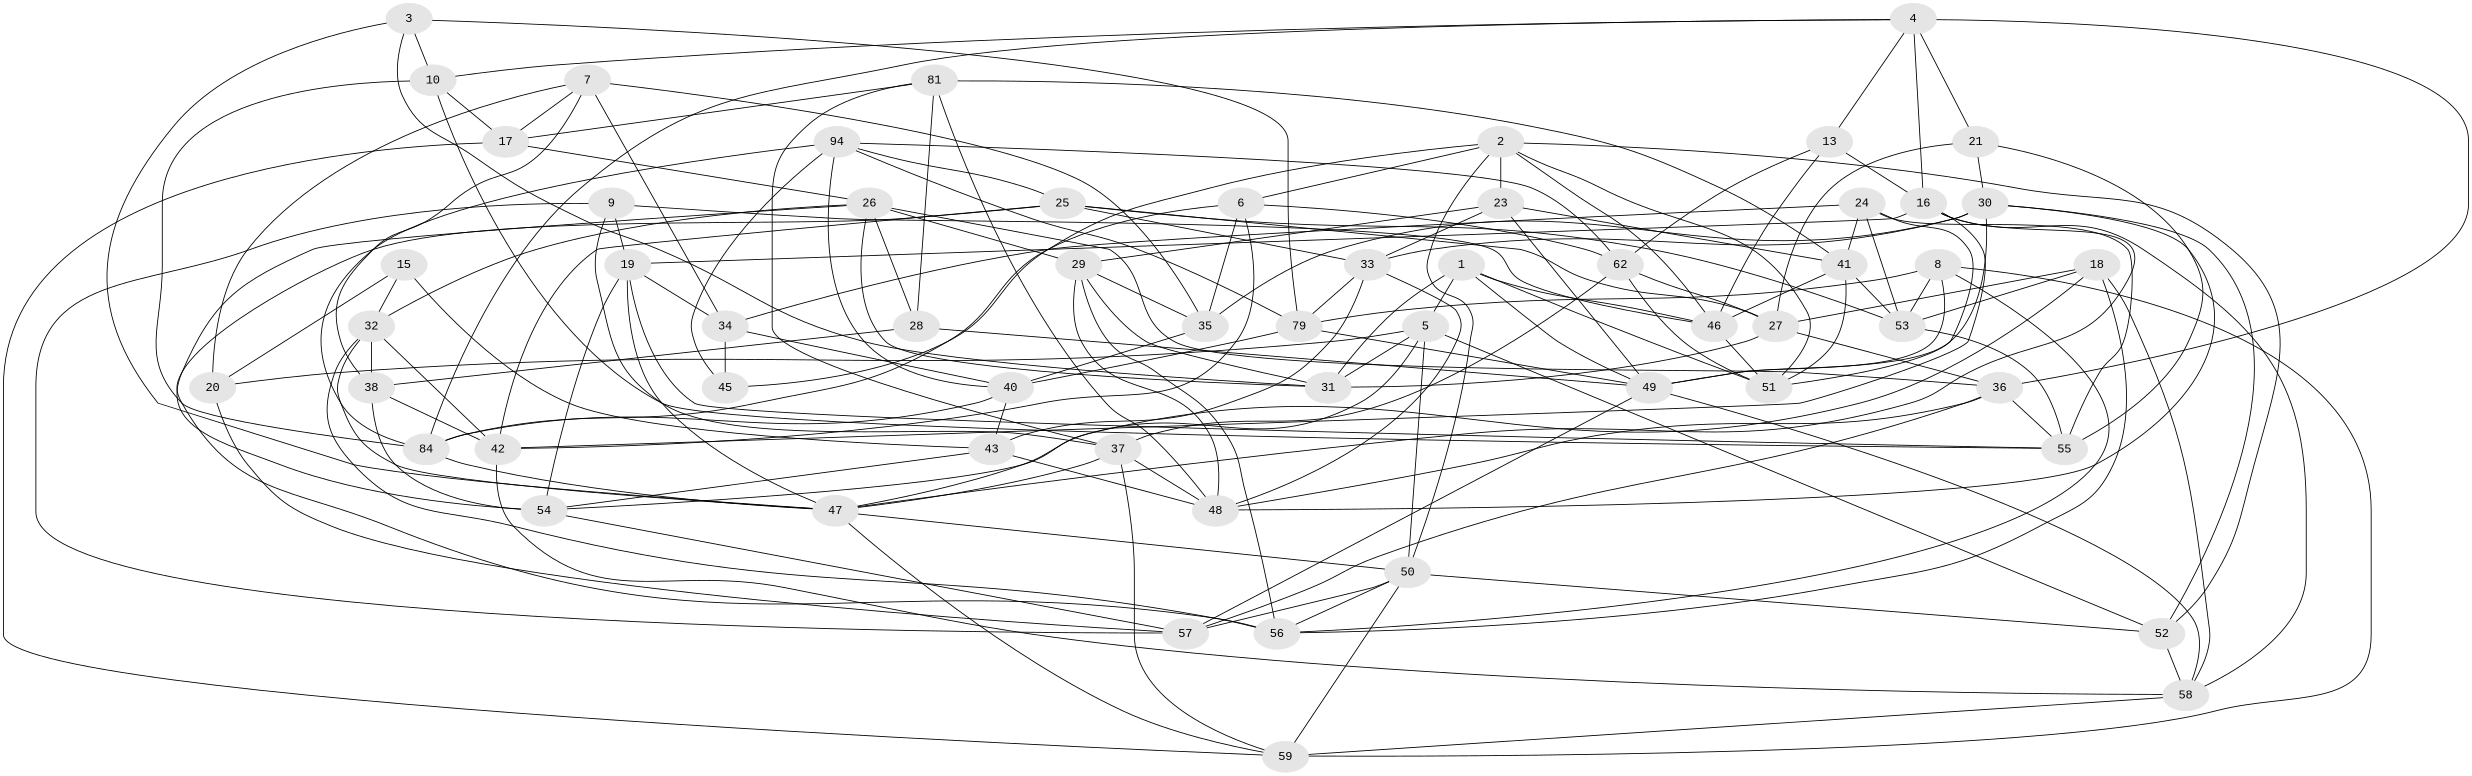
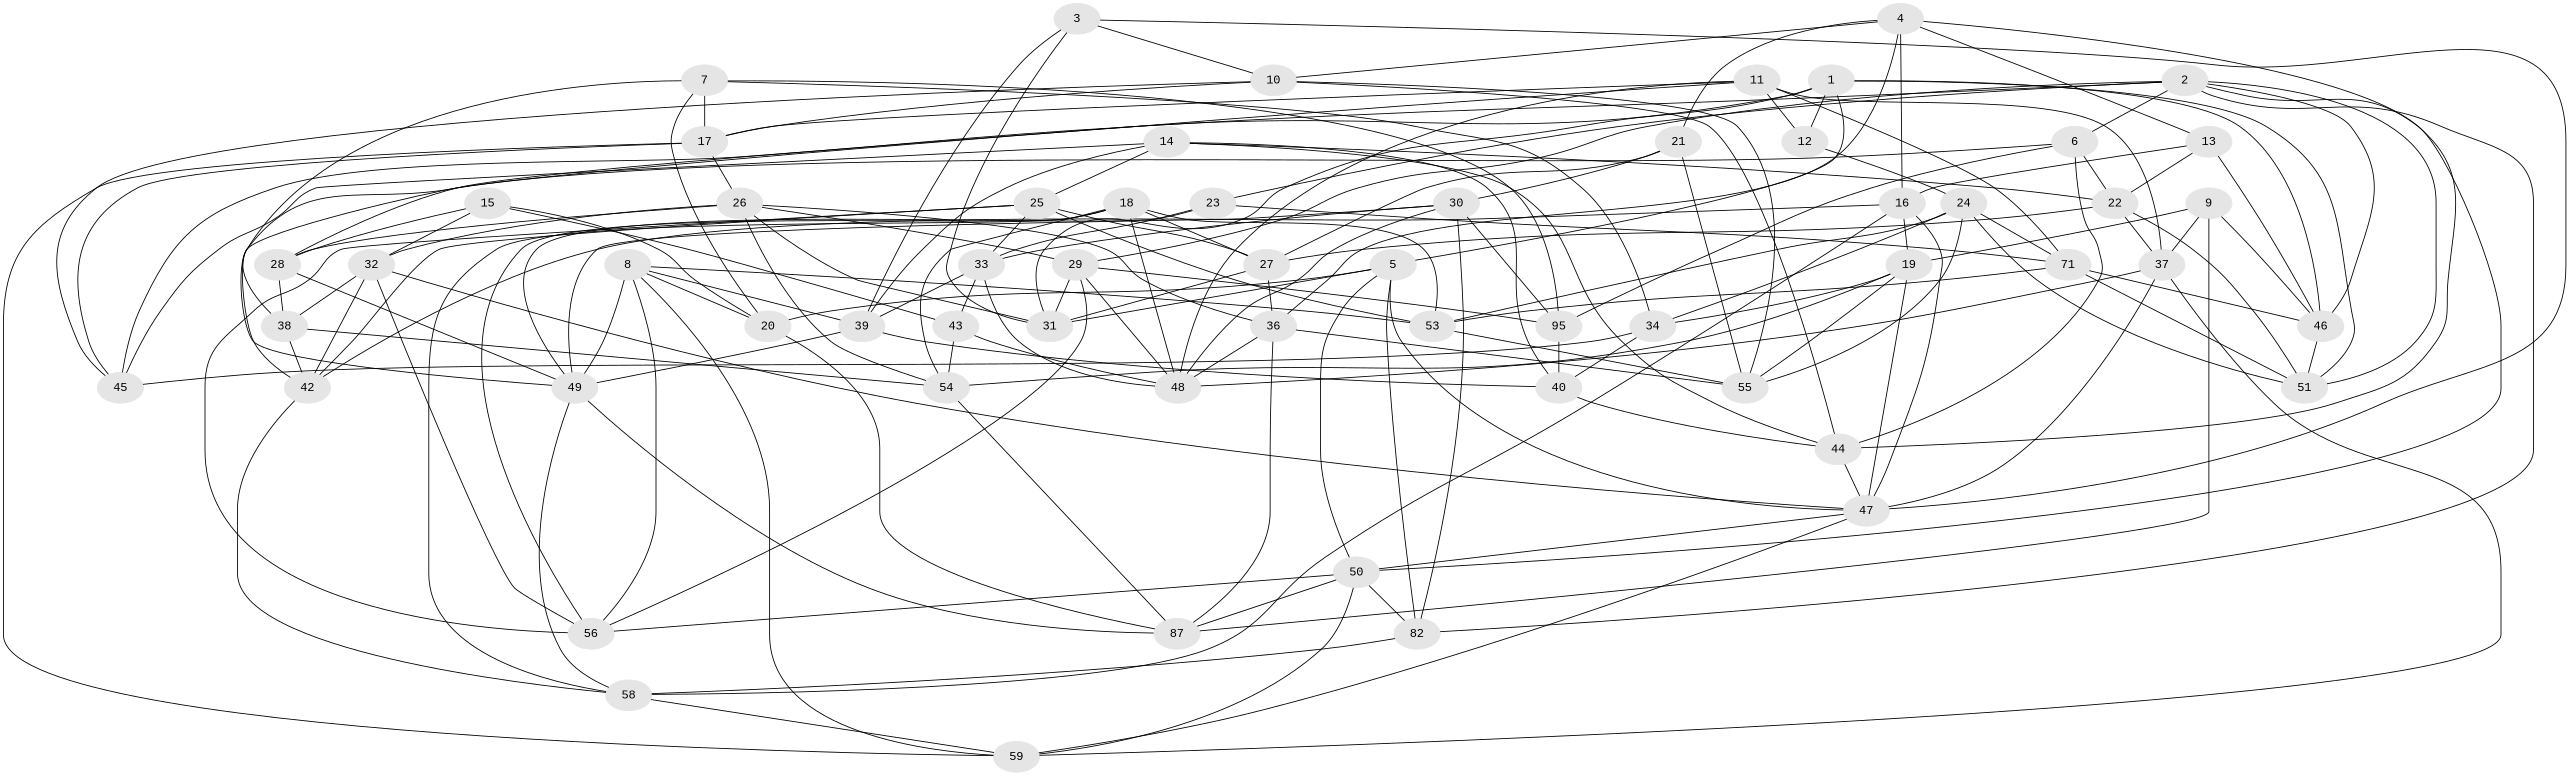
node "81": label "81" -> "11"
edge "10" -- "45": added
node "94": label "94" -> "14"
node "12": added
edge "17" -- "45": added
edge "23" -- "29": now "2" -- "29"
edge "15" -- "28": added
node "62": label "62" -> "22"
node "41": label "41" -> "71"
edge "8" -- "20": added
edge "18" -- "48": added
node "35": label "35" -> "95"
node "79": label "79" -> "39"
edge "40" -- "43": removed
node "84": label "84" -> "44"
node "57": label "57" -> "87"
node "52": label "52" -> "82"
